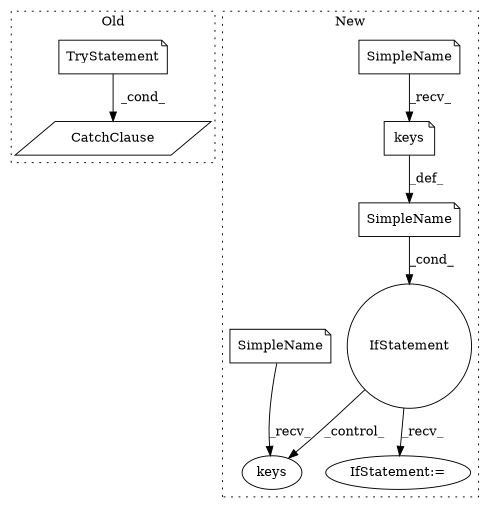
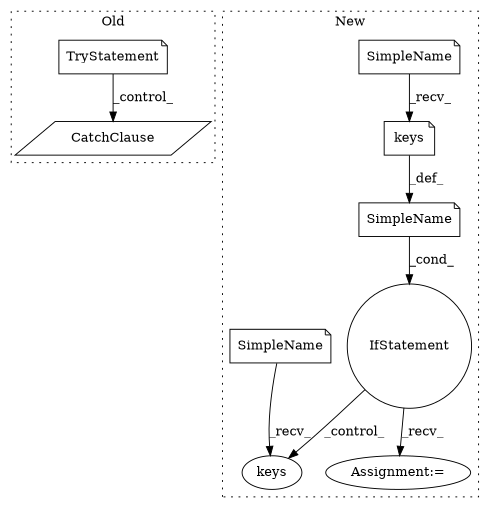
edge "TryStatement" -> "CatchClause": label "_cond_" -> "_control_"
node "IfStatement:=": label "IfStatement:=" -> "Assignment:="
